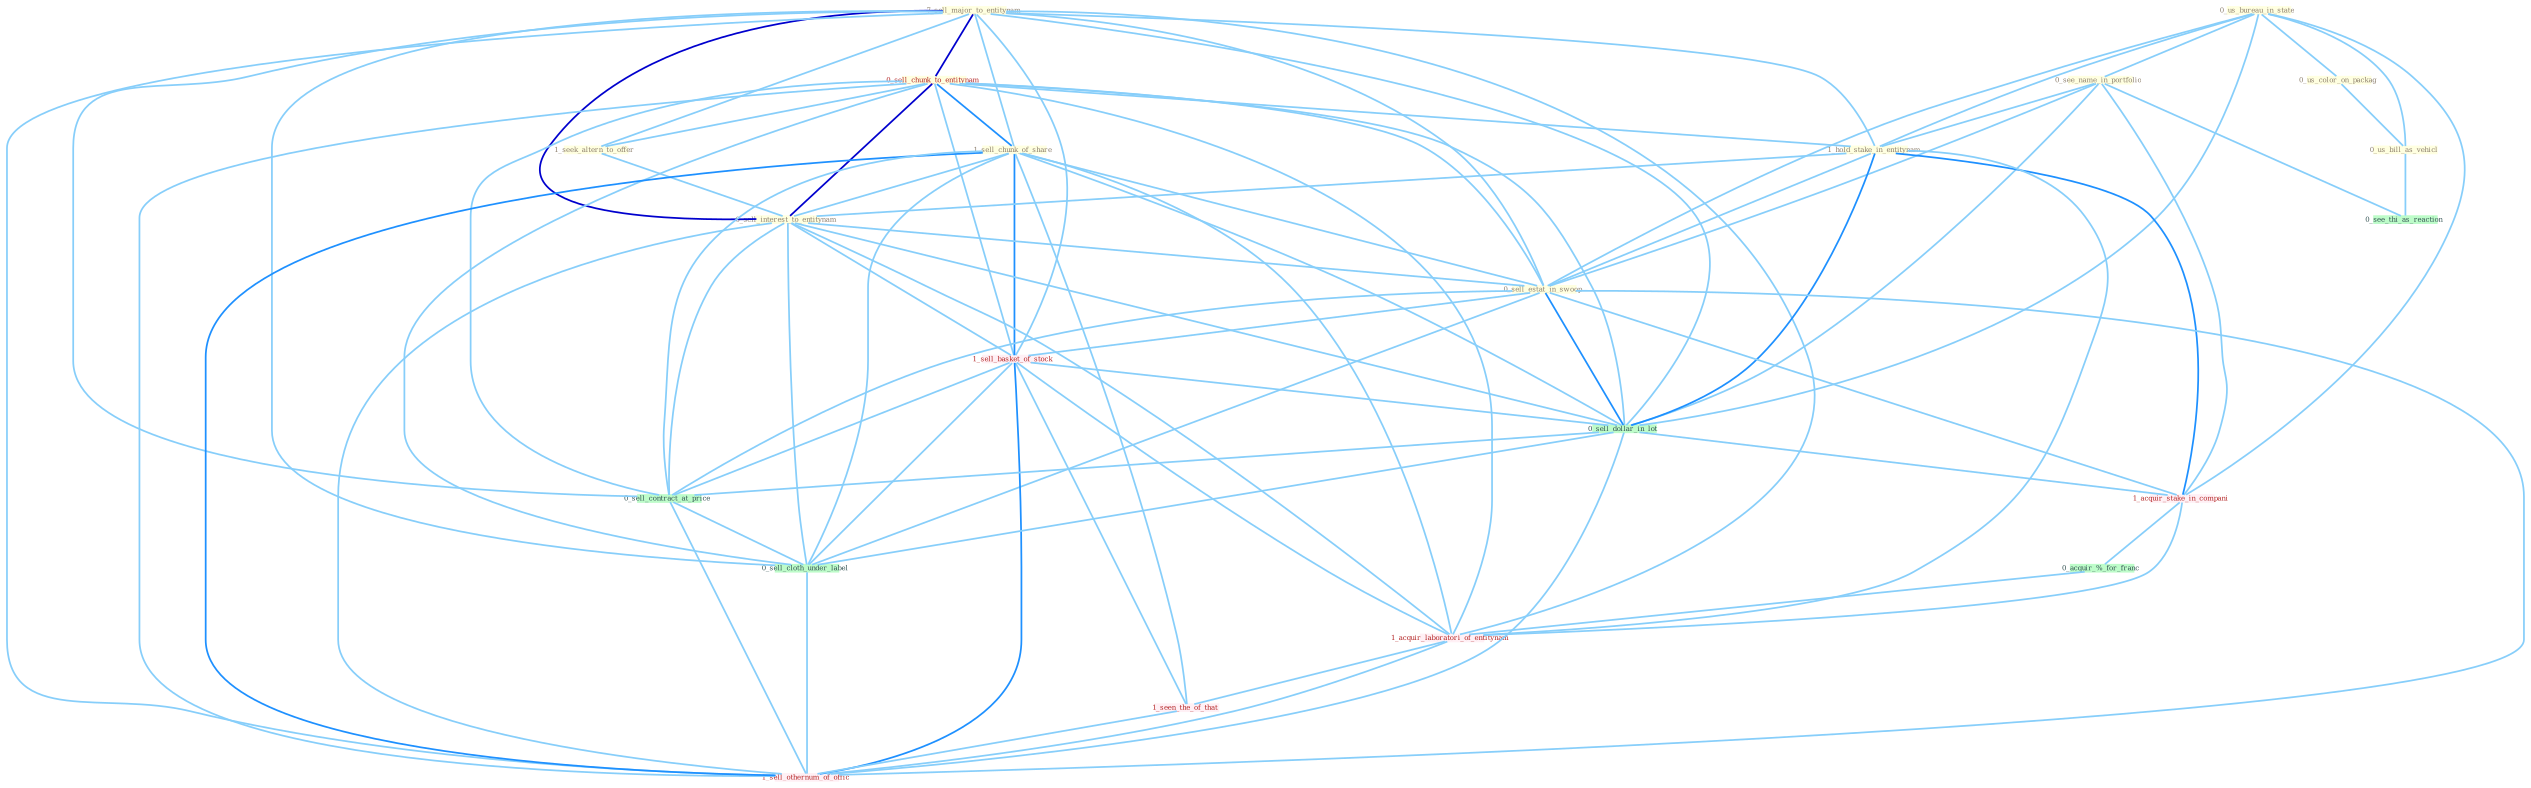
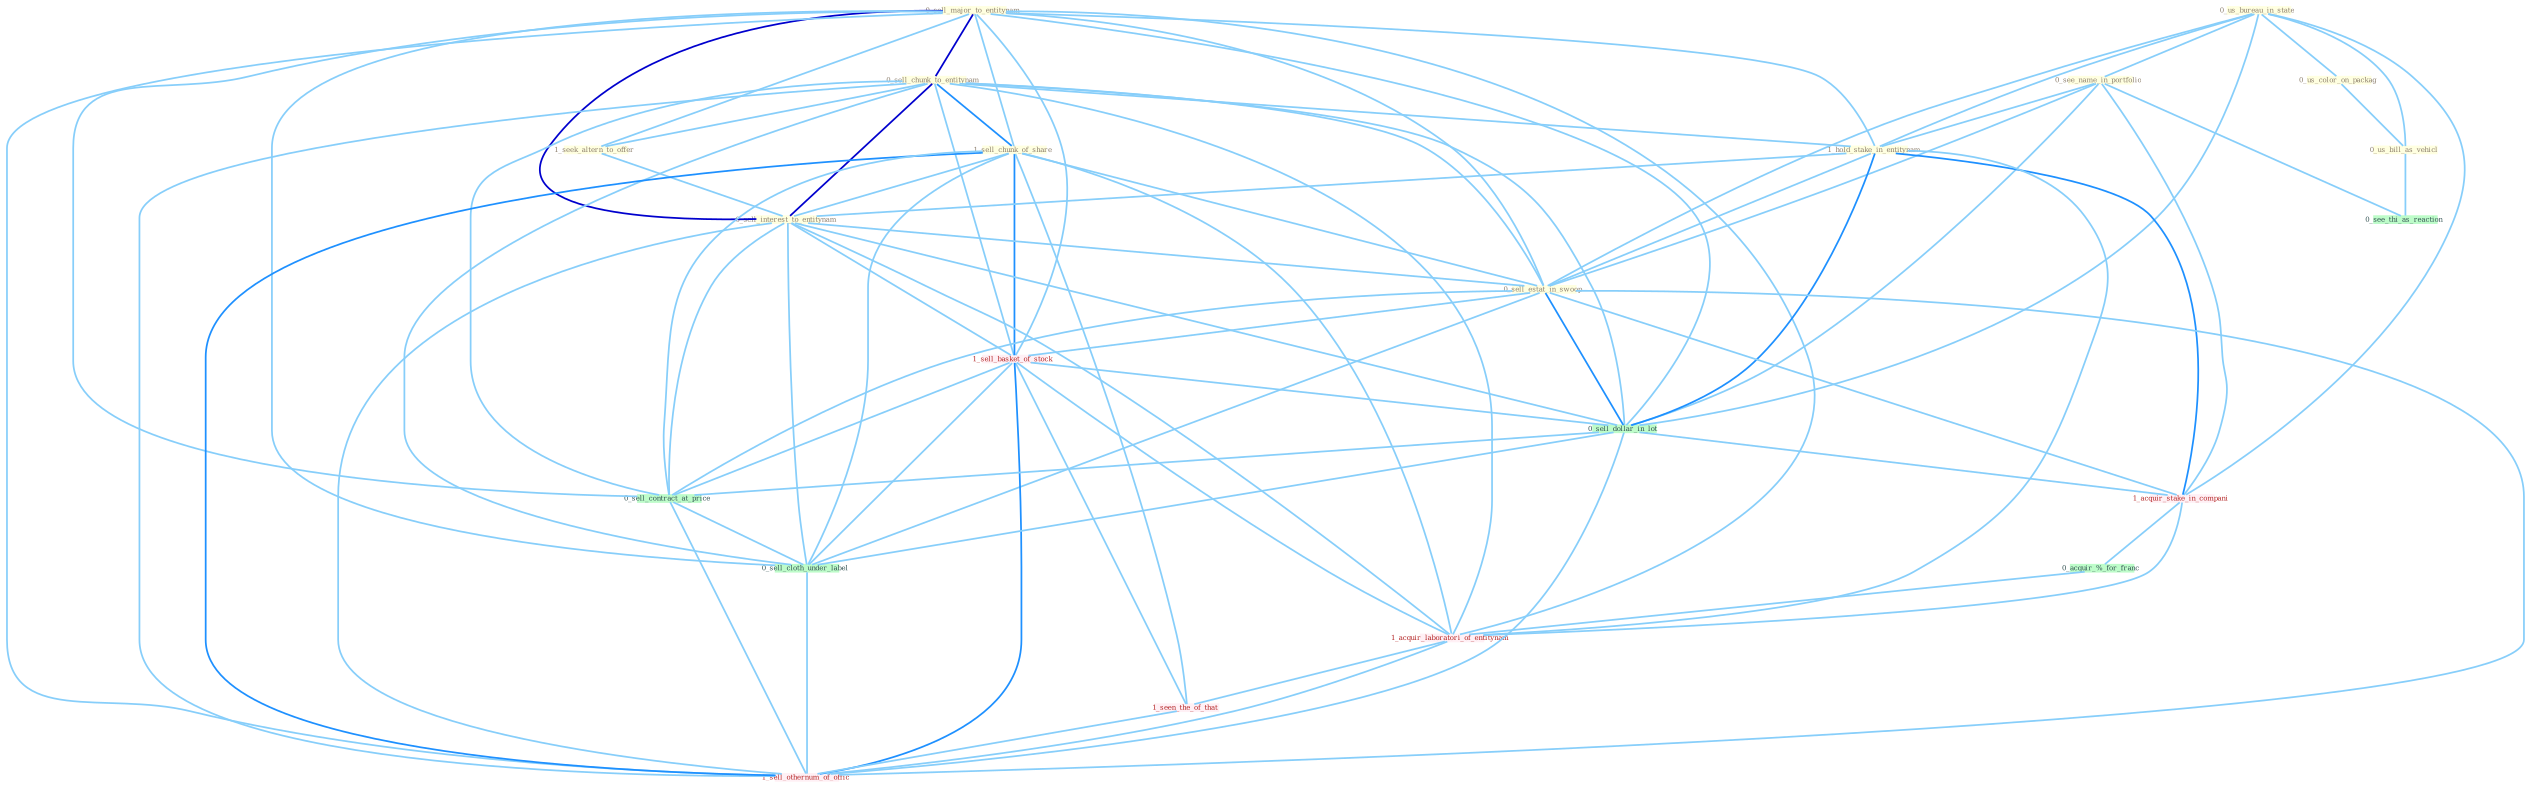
node "7_sell_major_to_entitynam": label "7_sell_major_to_entitynam" -> "0_sell_major_to_entitynam"
node "0_sell_chunk_to_entitynam": fontcolor #b22222 -> #8b7d6b
edge "1_sell_chunk_of_share" -- "0_sell_dollar_in_lot": removed
